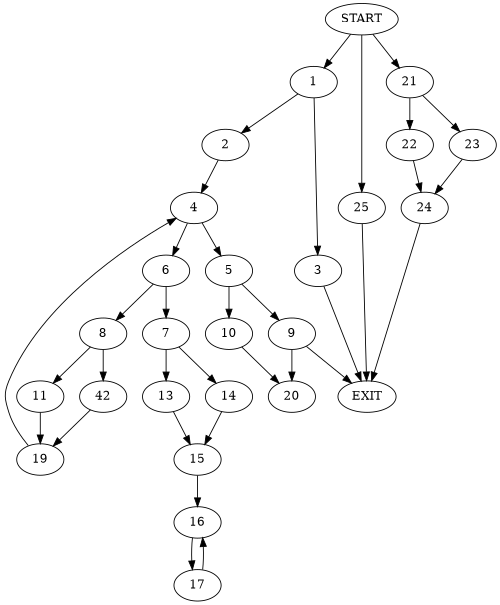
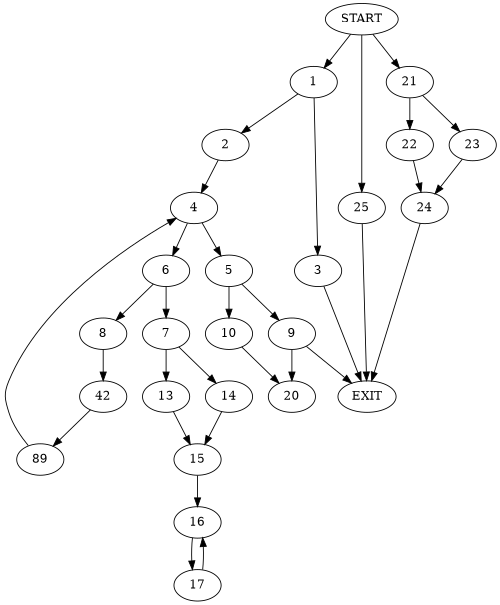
node "11": removed
node "19": label "19" -> "89"
